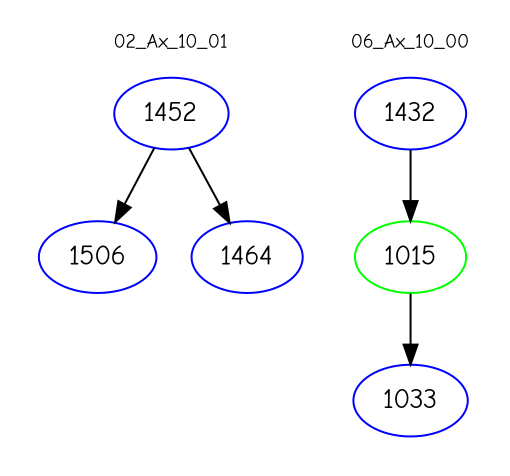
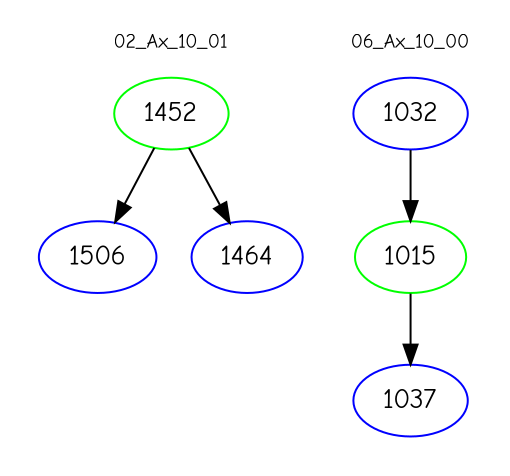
node "1452": color blue -> green
node "1432": label "1432" -> "1032"
node "1033": label "1033" -> "1037"
